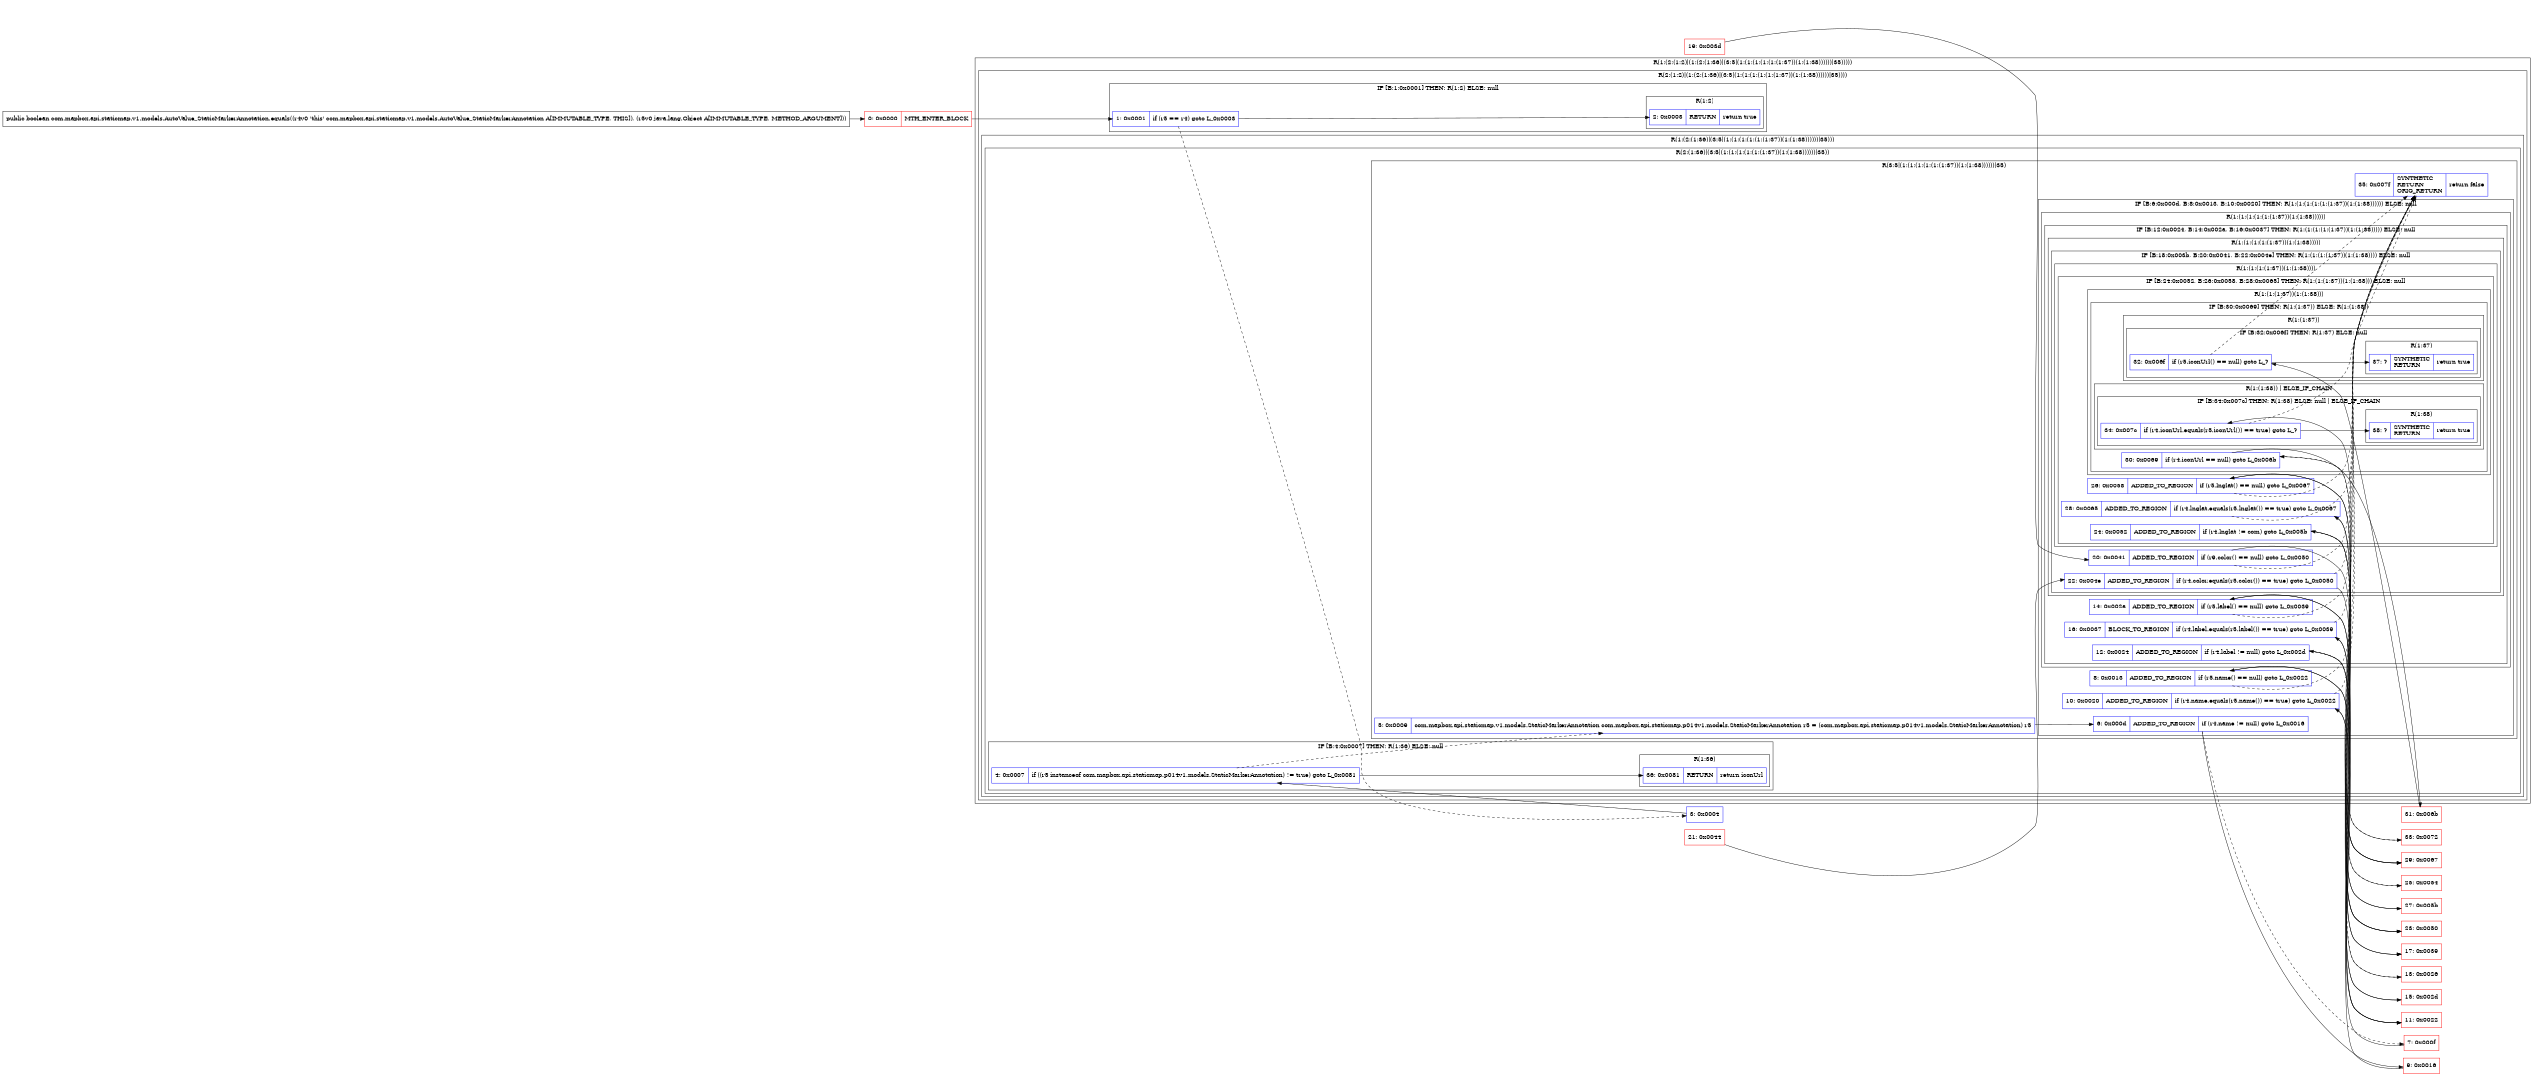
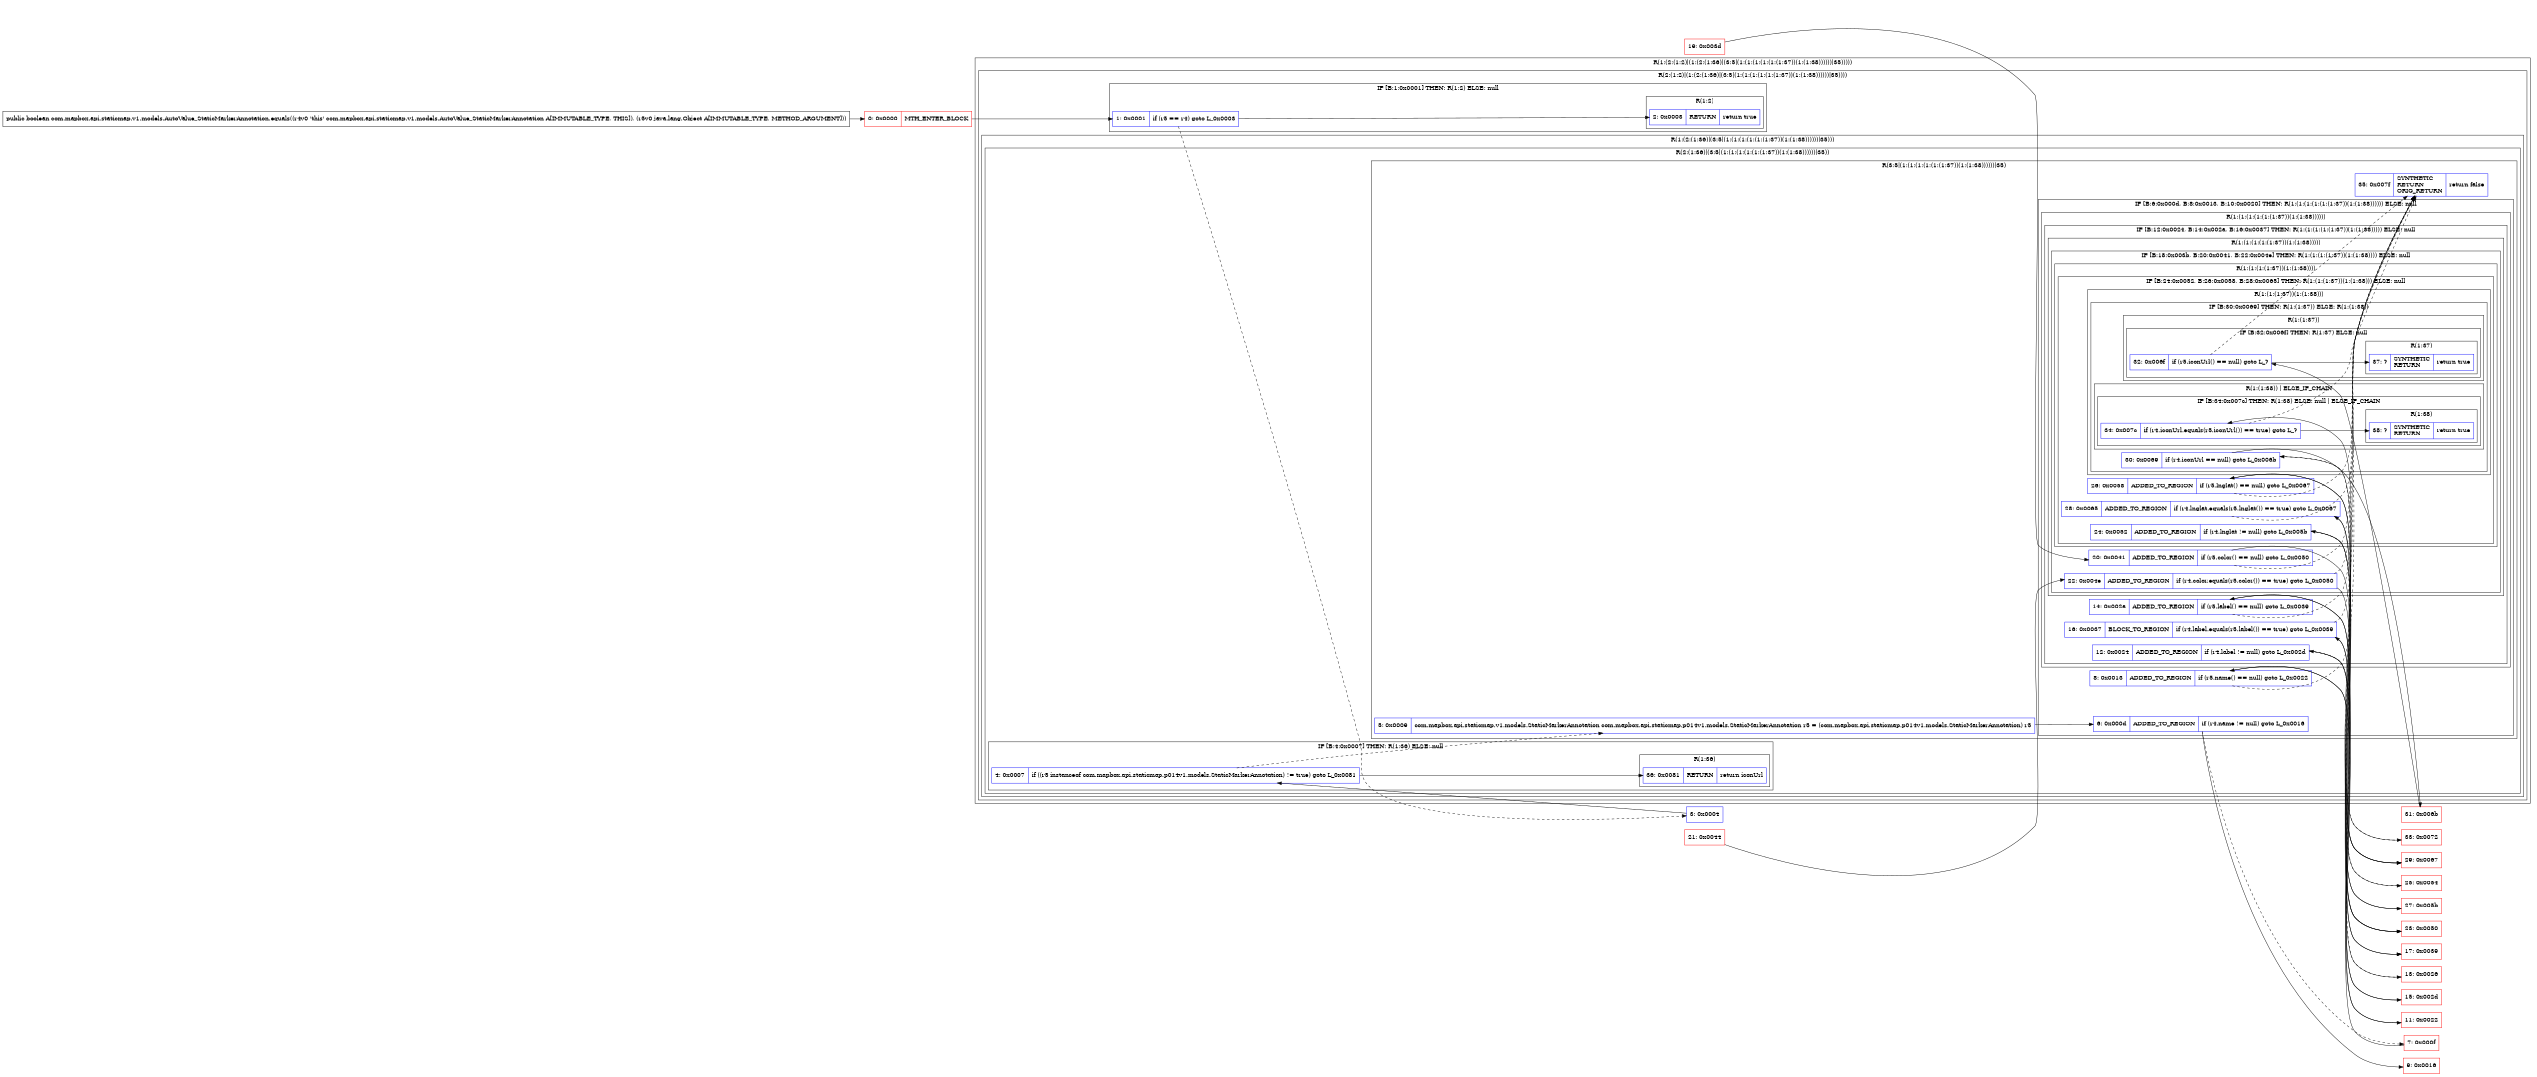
node "24: 0x0052": text "if (r4.lnglat != com) goto L_0x005b" -> "if (r4.lnglat != null) goto L_0x005b"
node "20: 0x0041": text "if (r9.color() == null) goto L_0x0050" -> "if (r5.color() == null) goto L_0x0050"
node "10: 0x0020": removed
